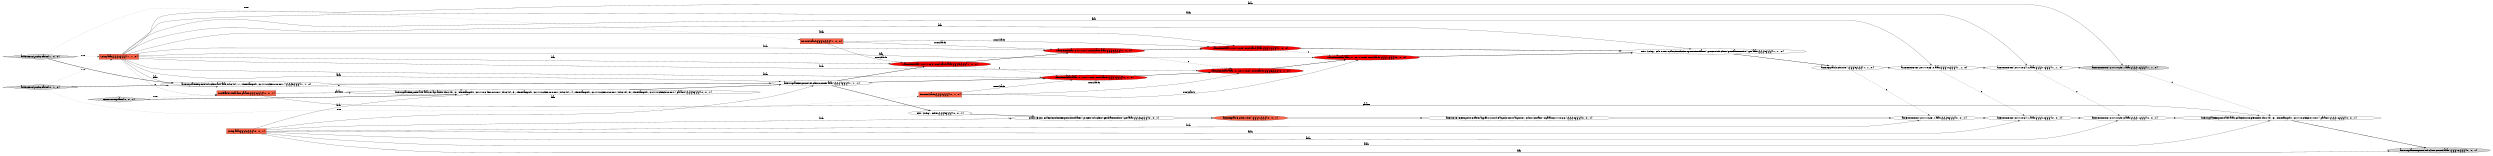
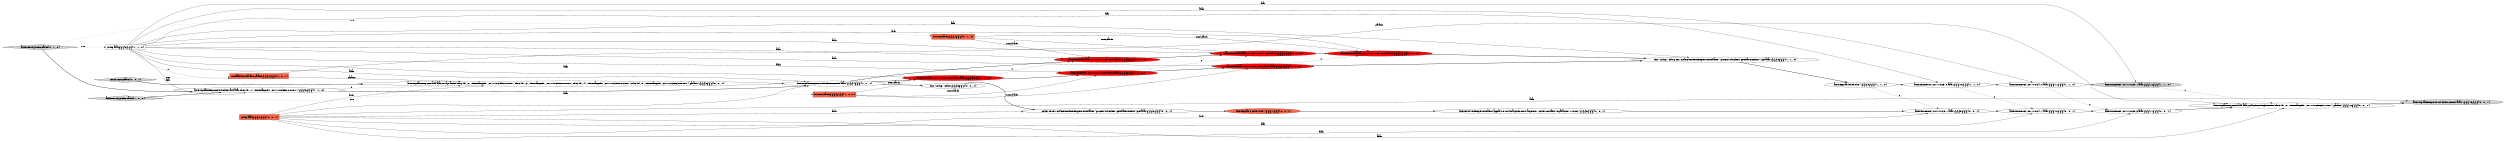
edge "addOneDocSynchCreation['1', '0', '0']" -> "String alias@@@2@@@['1', '1', '0']": removed, label "true"
node "String alias@@@2@@@['1', '1', '0']": fillcolor tomato -> white
